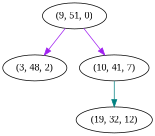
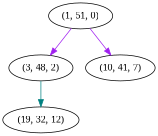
node "(9, 51, 0)": label "(9, 51, 0)" -> "(1, 51, 0)"
edge "(10, 41, 7)" -> "(19, 32, 12)": now "(3, 48, 2)" -> "(19, 32, 12)"
